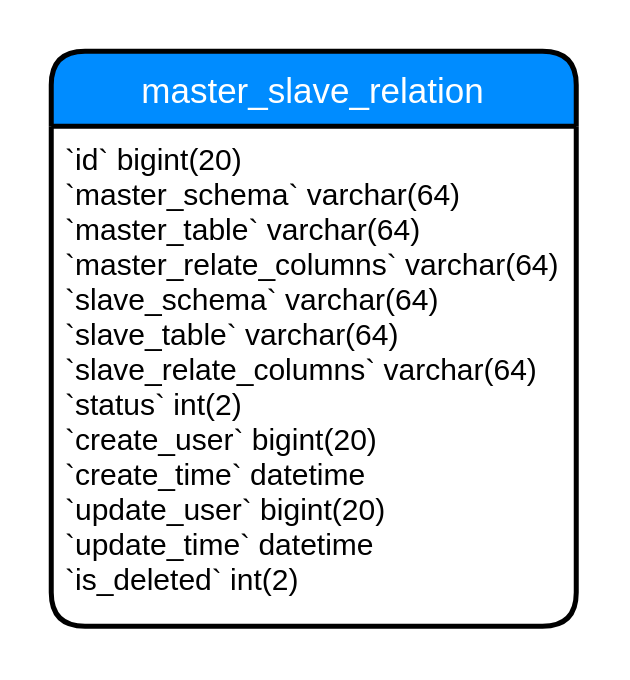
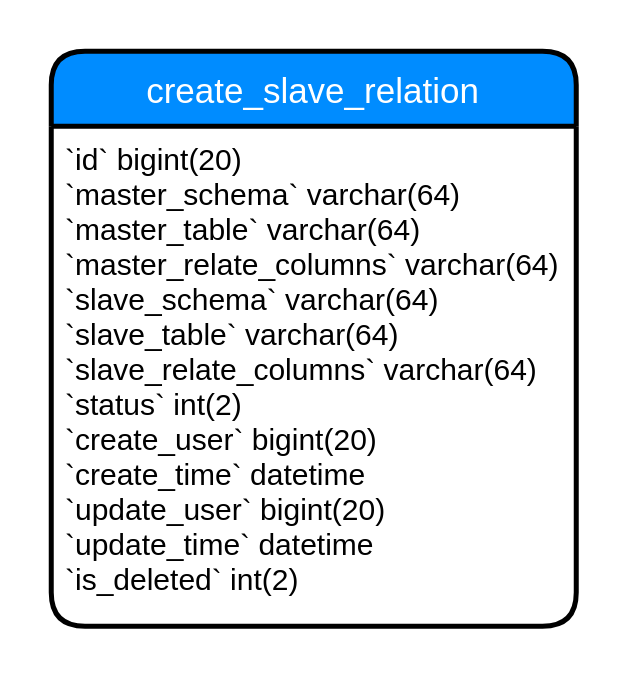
node "master_slave_relation": label "master_slave_relation" -> "create_slave_relation"
